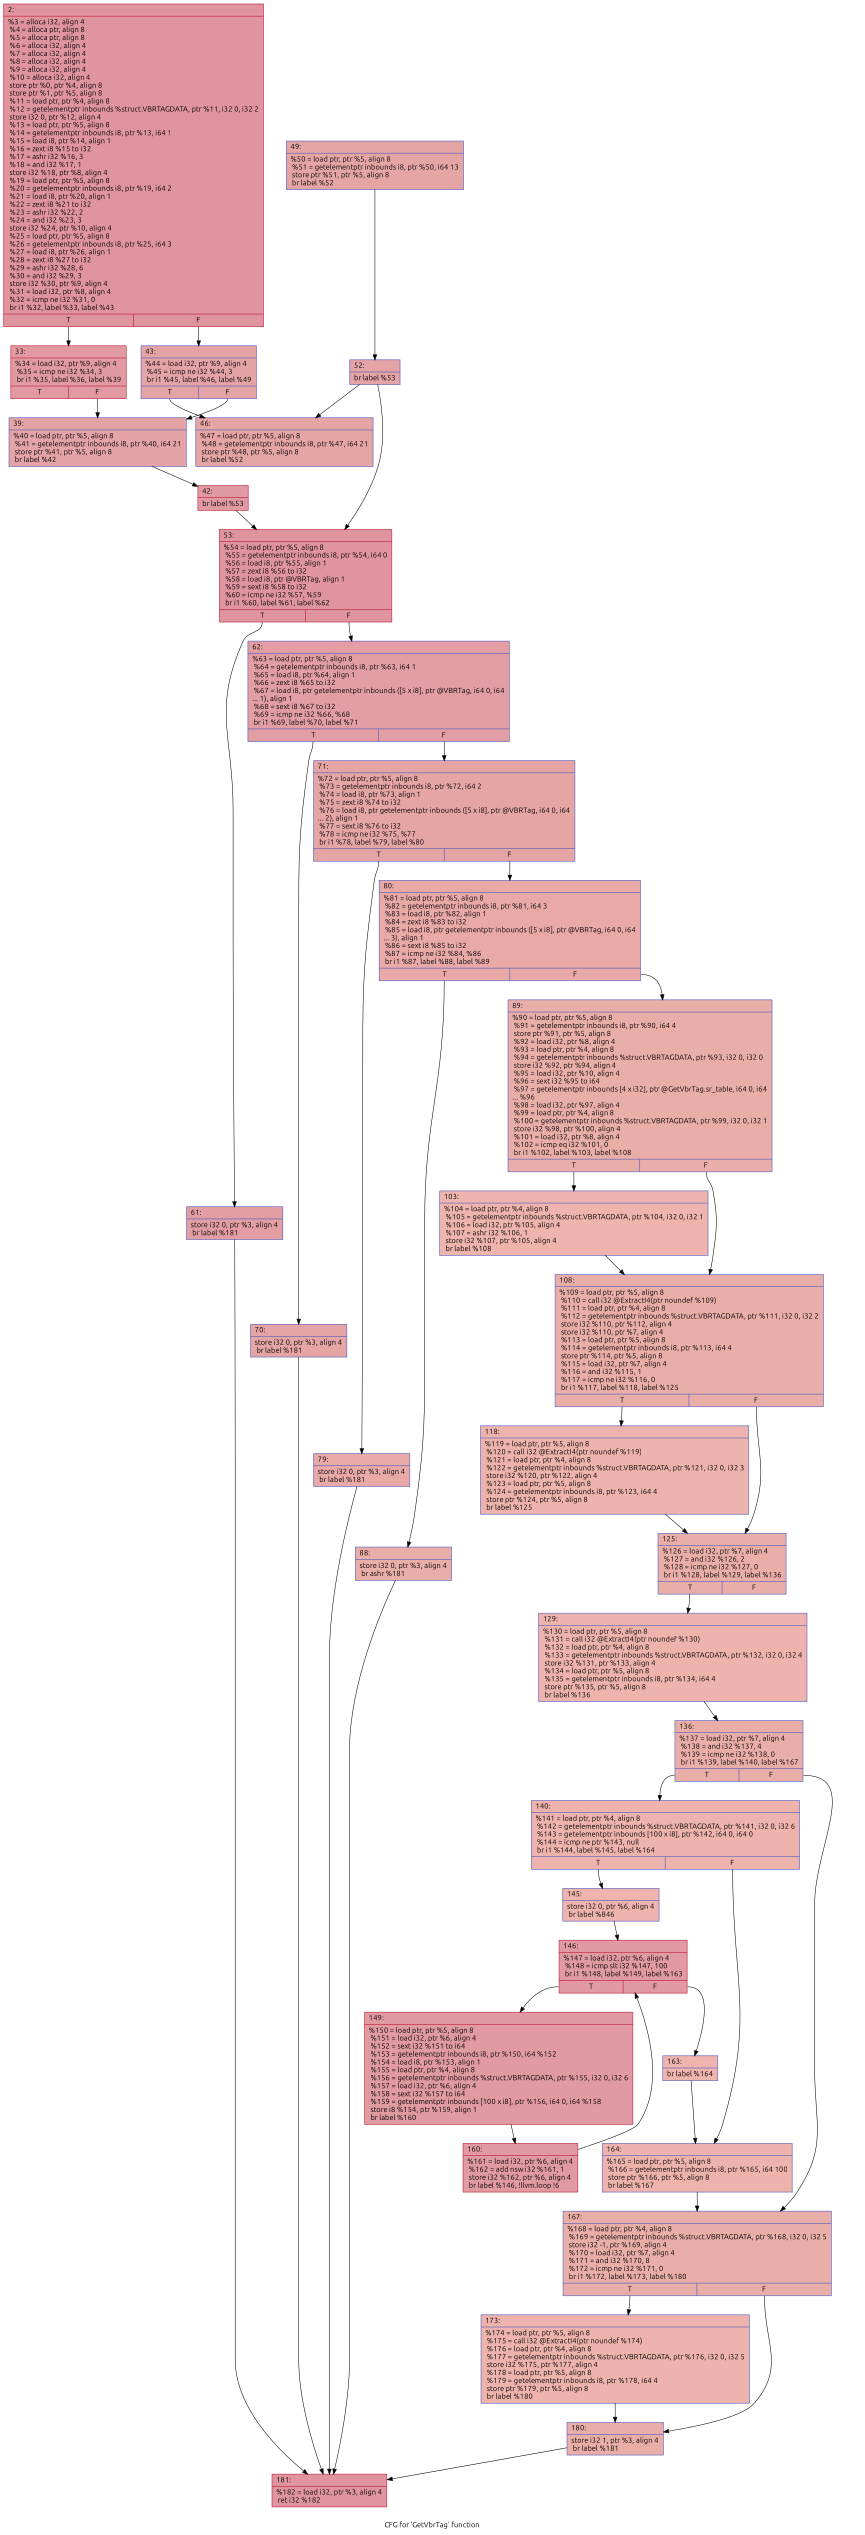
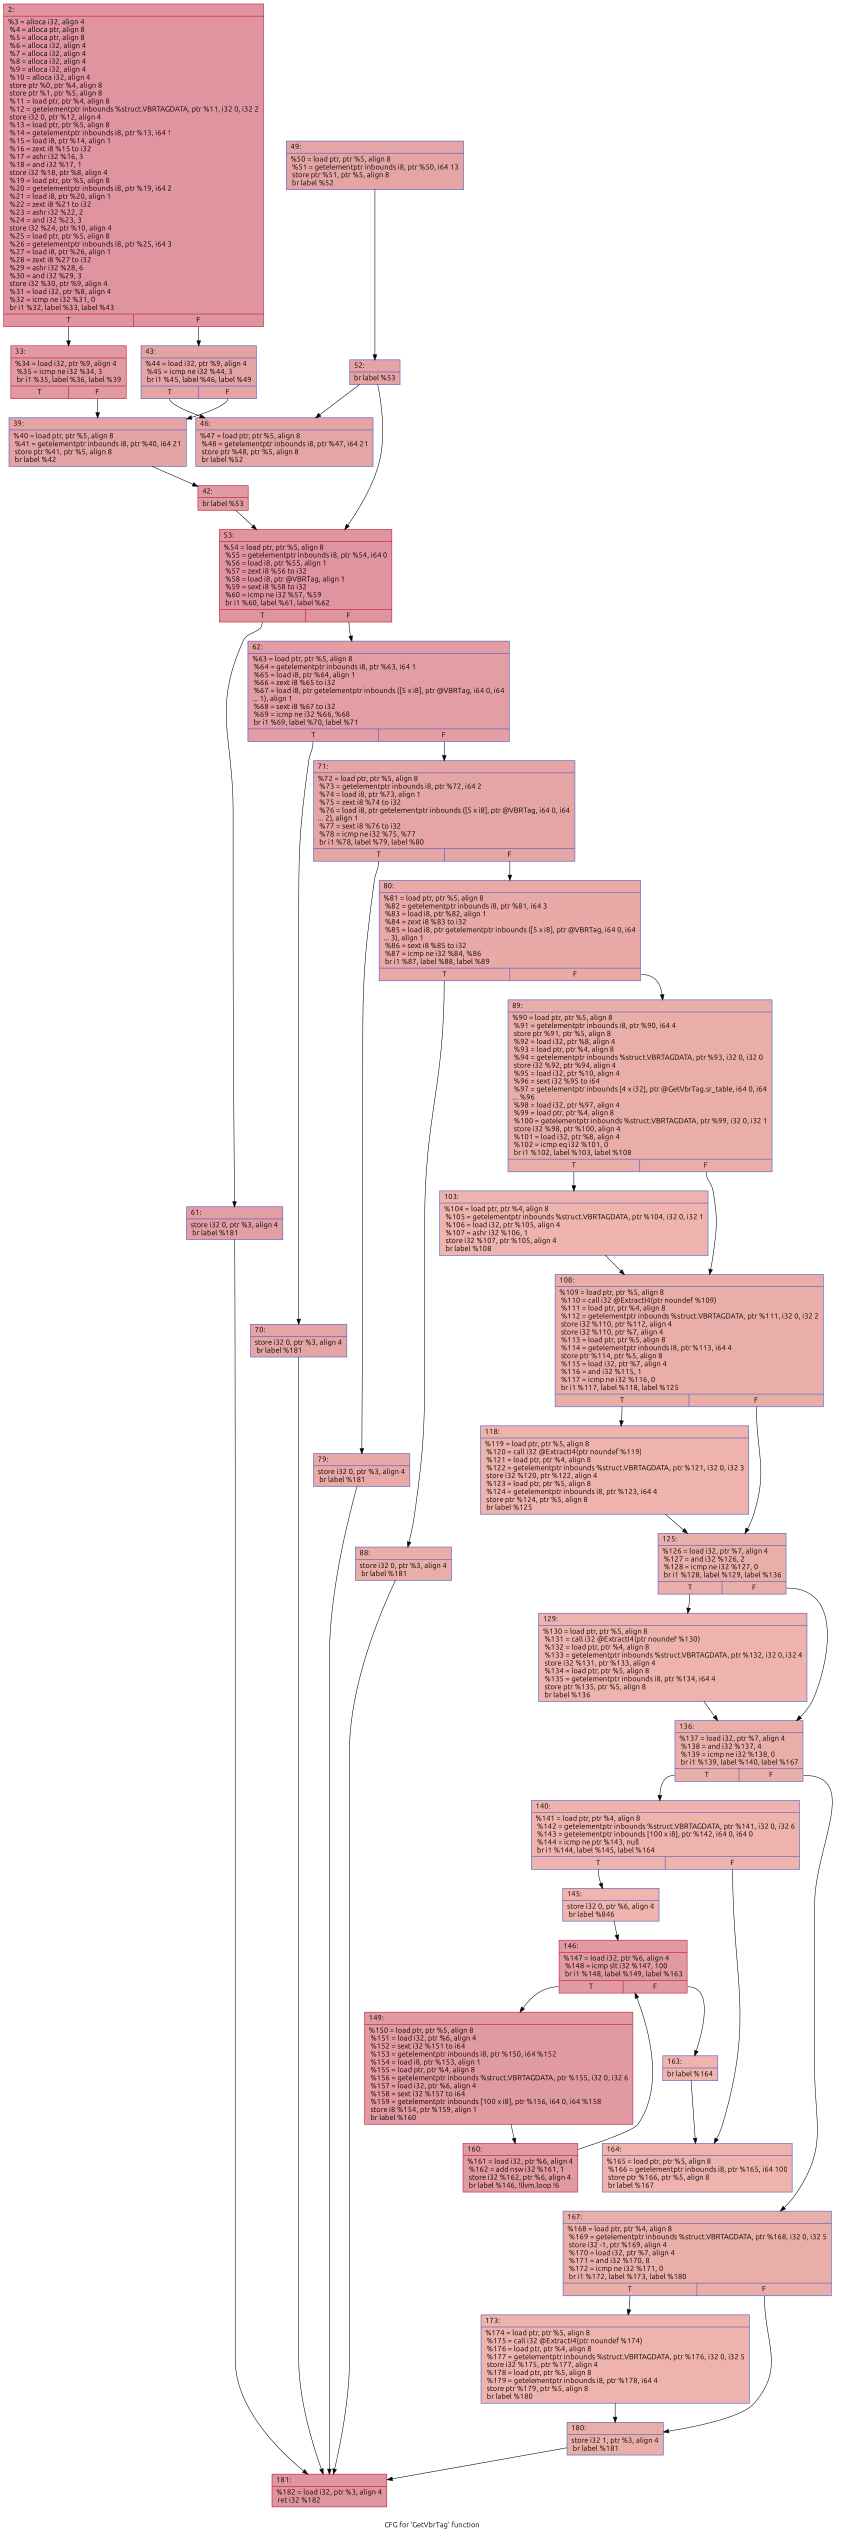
node "88:": text "br ashr %181" -> "br label %181"
edge "125:" -> "136:": added
edge "164:" -> "167:": removed
